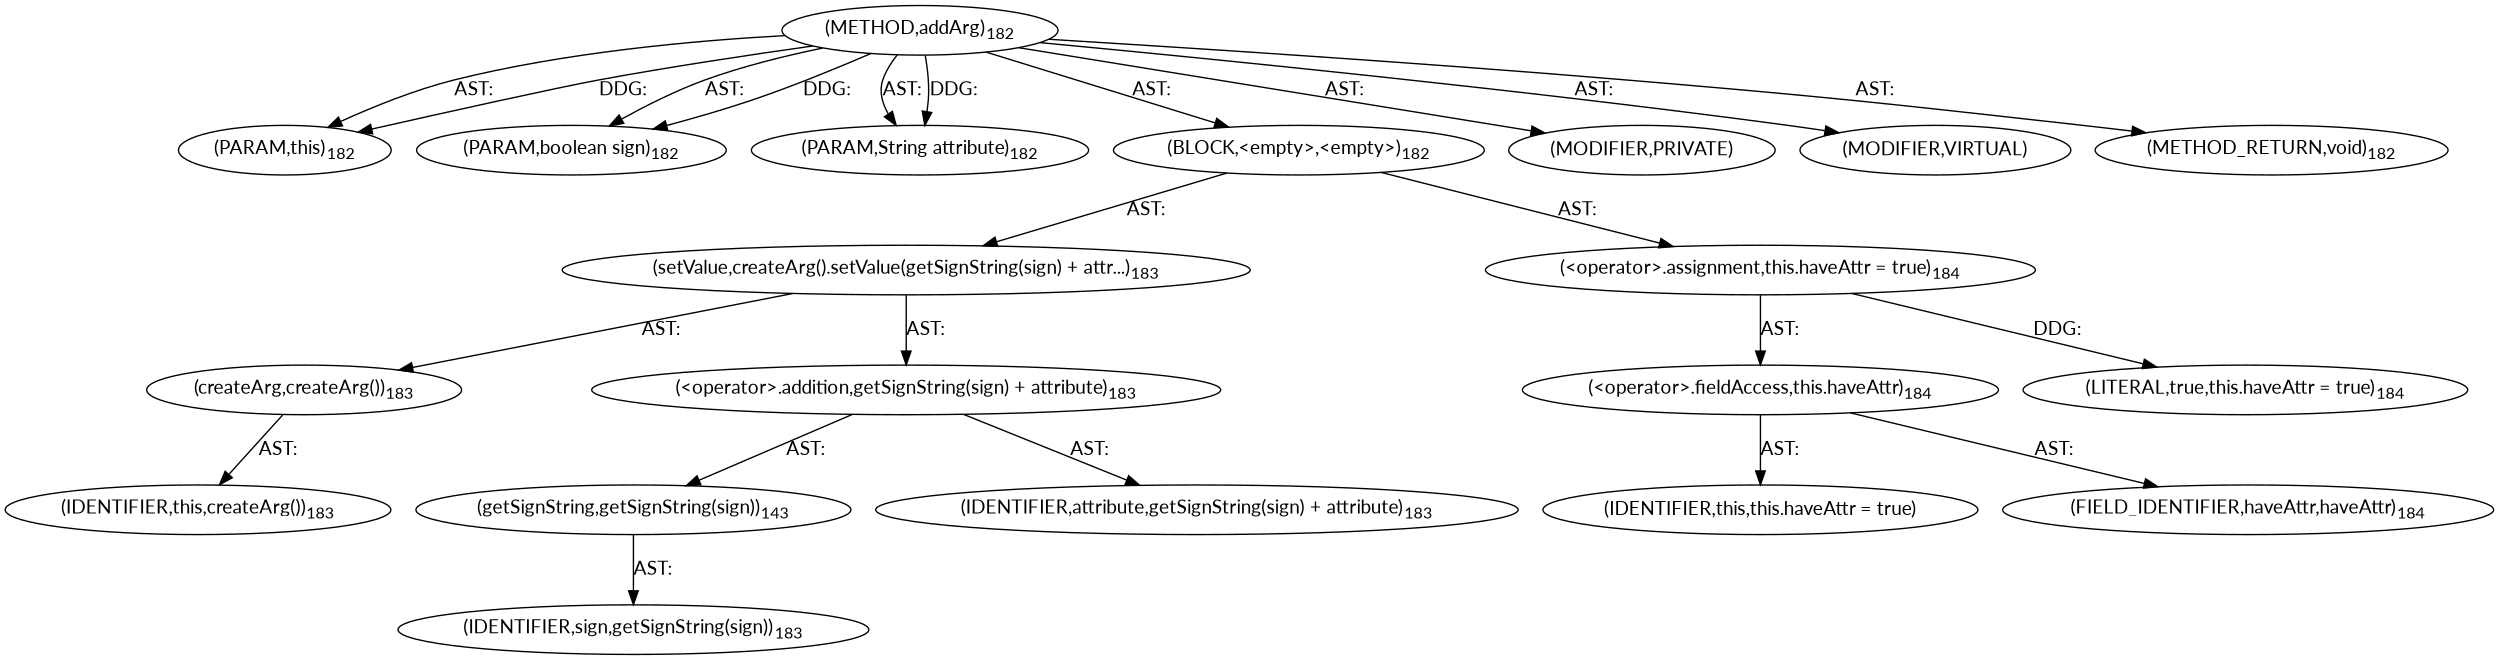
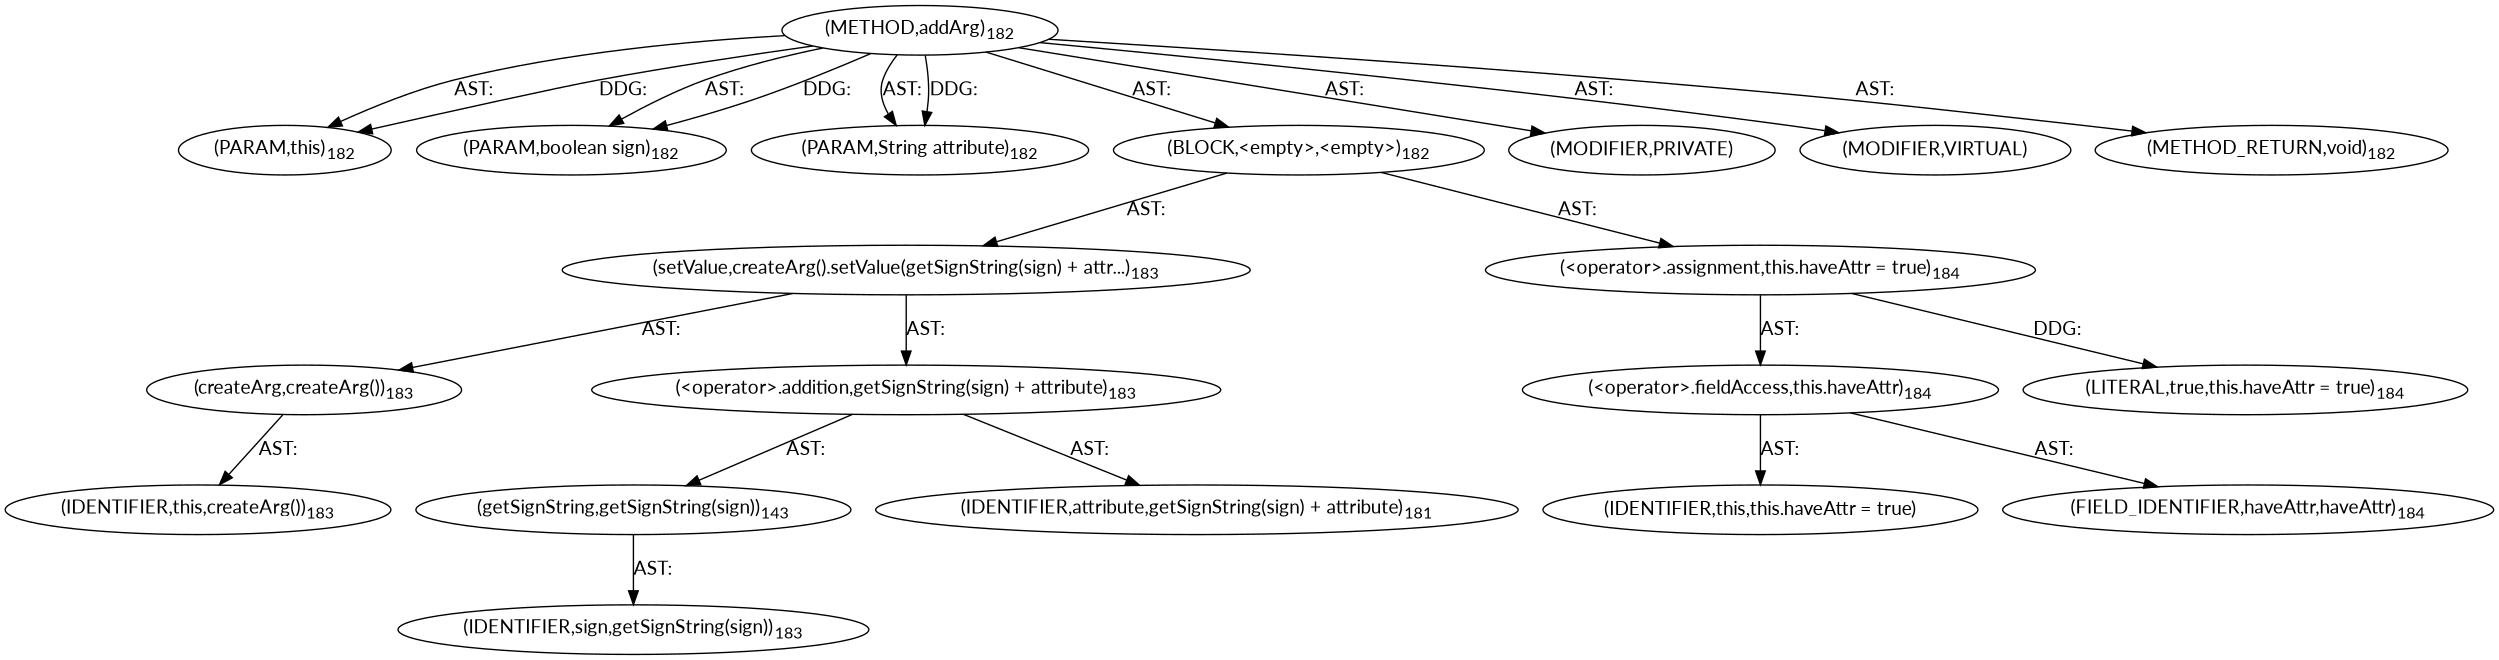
node "(IDENTIFIER,attribute,getSignString(sign) + attribute)": text "183" -> "181"
